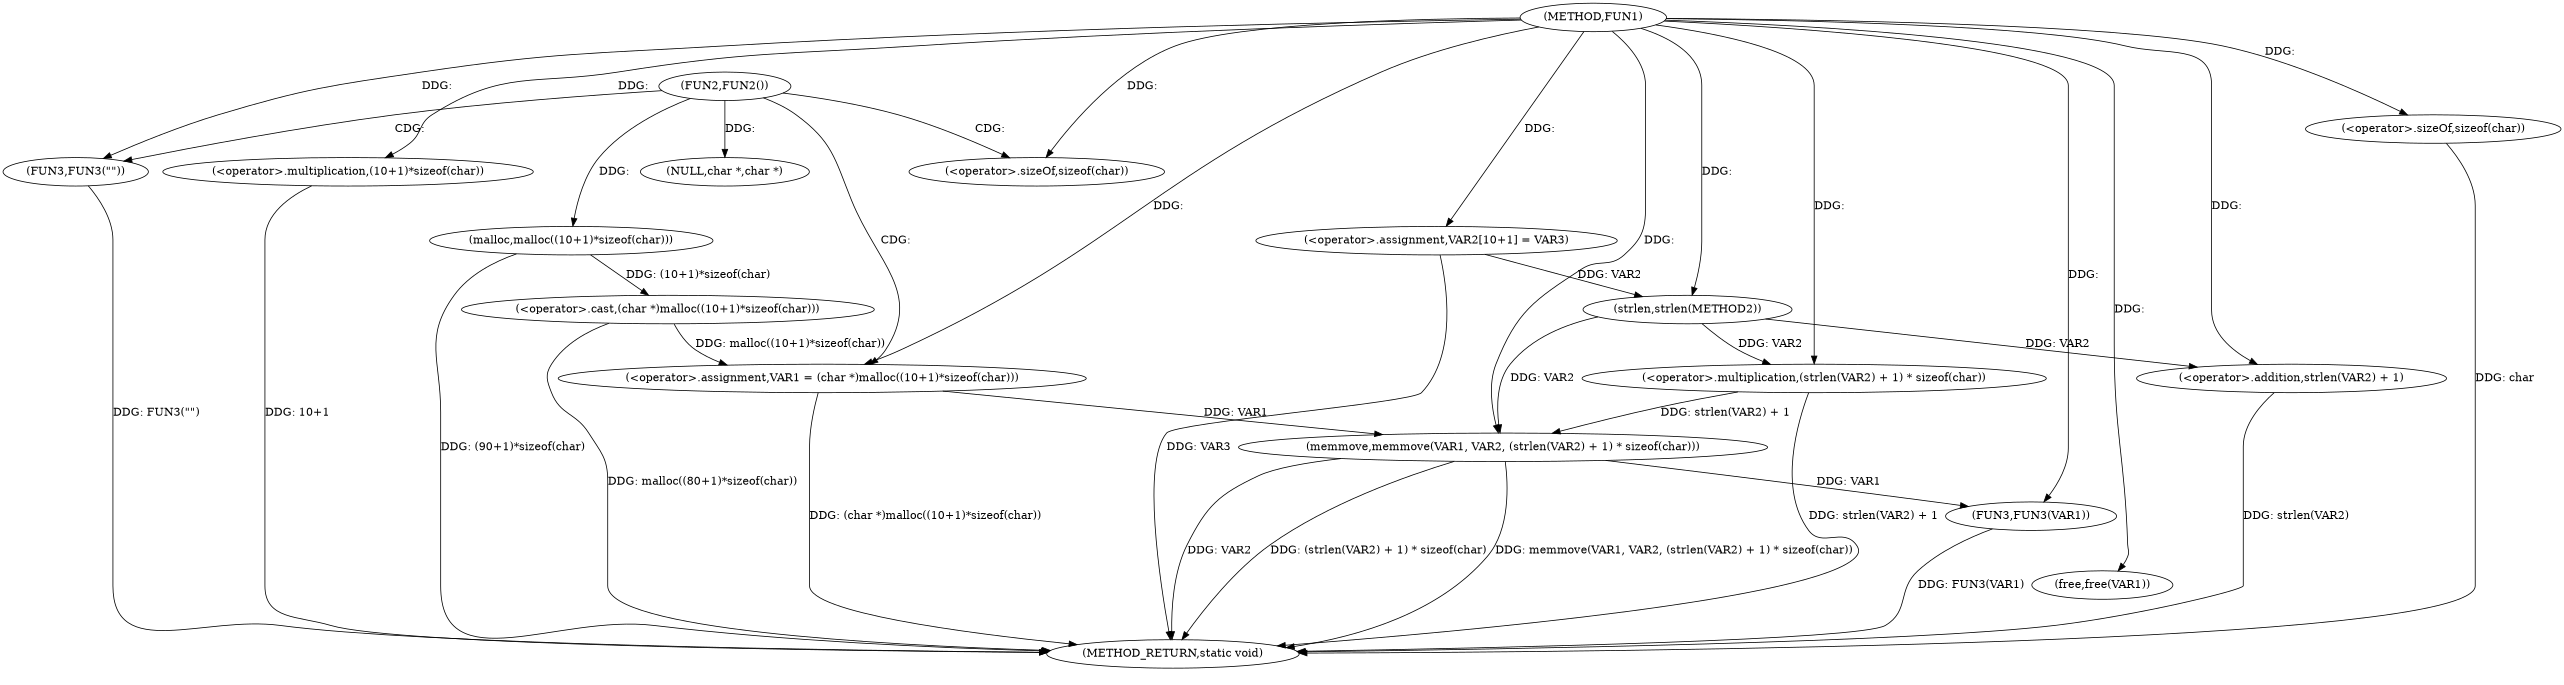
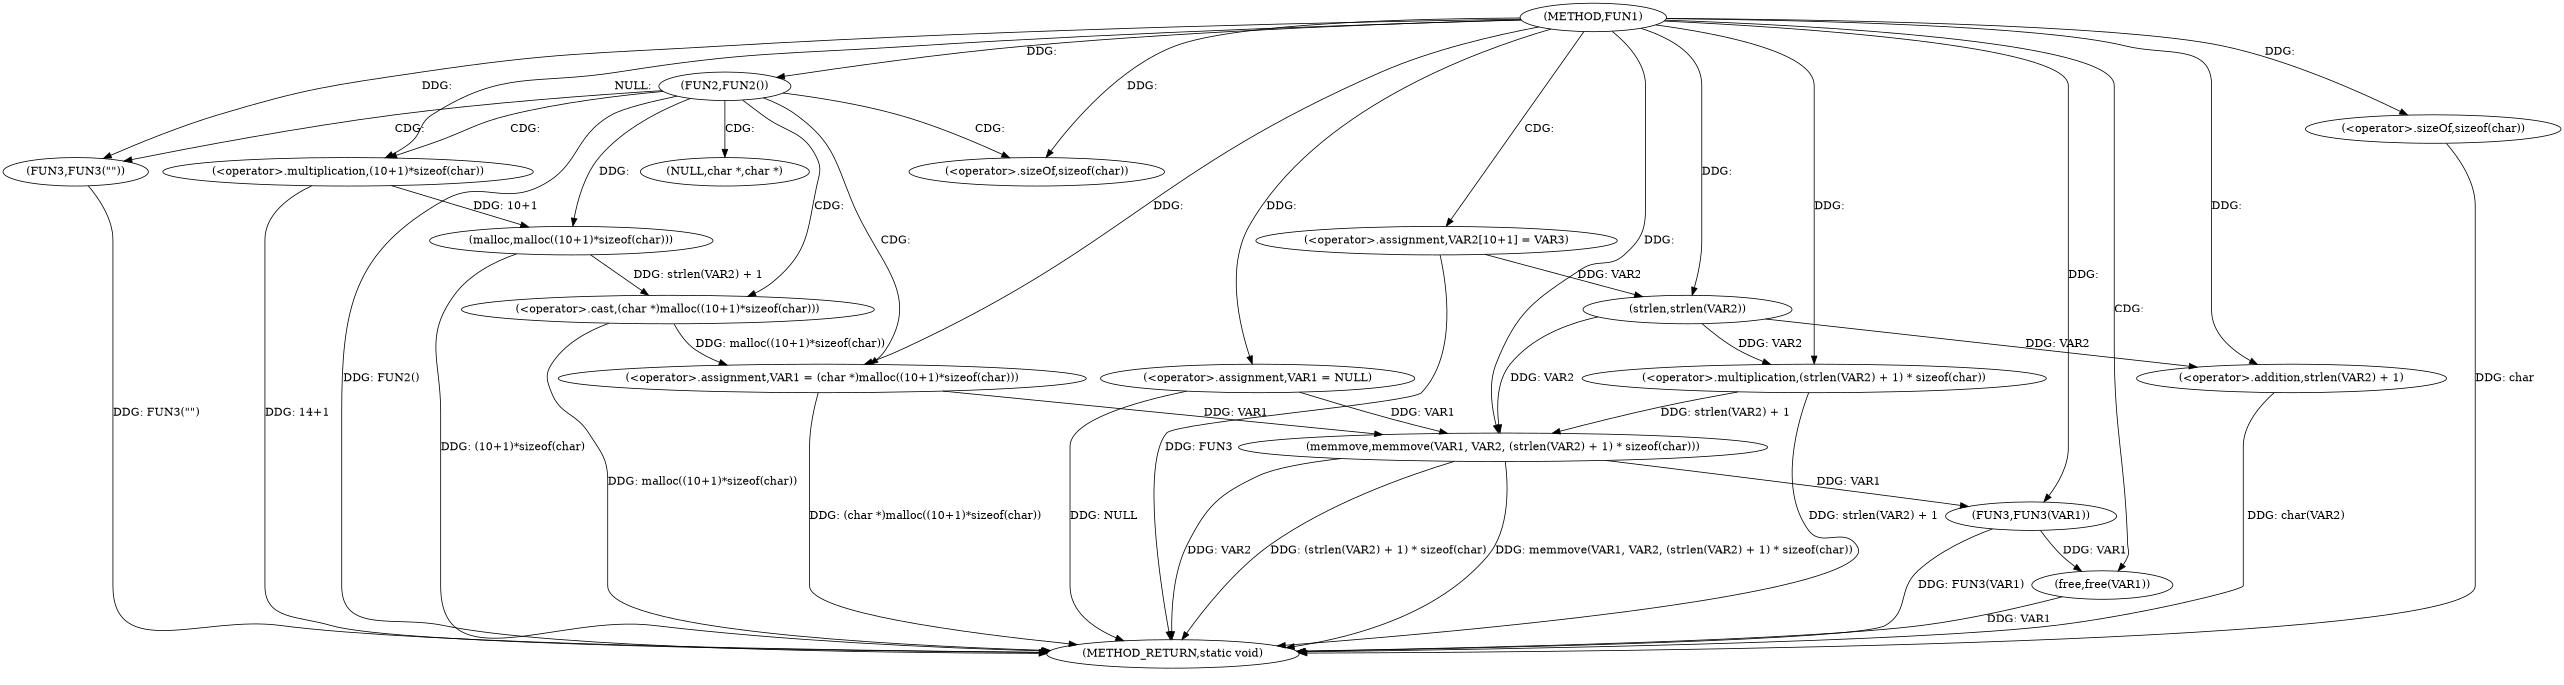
edge "(METHOD,FUN1)" -> "(FUN2,FUN2())": added, label "DDG:"
edge "(METHOD,FUN1)" -> "(<operator>.multiplication,(10+1)*sizeof(char))": label "DDG: " -> "NULL: "
edge "(FUN2,FUN2())" -> "(<operator>.multiplication,(10+1)*sizeof(char))": added, label "CDG:"
edge "(FUN2,FUN2())" -> "(NULL,char *,char *)": label "DDG: " -> "CDG: "
edge "(METHOD,FUN1)" -> "(<operator>.assignment,VAR2[10+1] = VAR3)": label "DDG: " -> "CDG: "
edge "(FUN2,FUN2())" -> "(<operator>.cast,(char *)malloc((10+1)*sizeof(char)))": added, label "CDG:"
edge "(<operator>.multiplication,(10+1)*sizeof(char))" -> "(malloc,malloc((10+1)*sizeof(char)))": added, label "DDG: 10+1"
edge "(malloc,malloc((10+1)*sizeof(char)))" -> "(<operator>.cast,(char *)malloc((10+1)*sizeof(char)))": label "DDG: (10+1)*sizeof(char)" -> "DDG: strlen(VAR2) + 1"
node "(strlen,strlen(METHOD2))": label "(strlen,strlen(METHOD2))" -> "(strlen,strlen(VAR2))"
edge "(METHOD,FUN1)" -> "(free,free(VAR1))": label "DDG: " -> "CDG: "
node "(<operator>.assignment,VAR1 = NULL)": added
edge "(<operator>.multiplication,(10+1)*sizeof(char))" -> "(METHOD_RETURN,static void)": label "DDG: 10+1" -> "DDG: 14+1"
edge "(malloc,malloc((10+1)*sizeof(char)))" -> "(METHOD_RETURN,static void)": label "DDG: (90+1)*sizeof(char)" -> "DDG: (10+1)*sizeof(char)"
edge "(<operator>.assignment,VAR2[10+1] = VAR3)" -> "(METHOD_RETURN,static void)": label "DDG: VAR3" -> "DDG: FUN3"
edge "(<operator>.cast,(char *)malloc((10+1)*sizeof(char)))" -> "(METHOD_RETURN,static void)": label "DDG: malloc((80+1)*sizeof(char))" -> "DDG: malloc((10+1)*sizeof(char))"
edge "(<operator>.addition,strlen(VAR2) + 1)" -> "(METHOD_RETURN,static void)": label "DDG: strlen(VAR2)" -> "DDG: char(VAR2)"
edge "(FUN3,FUN3(VAR1))" -> "(free,free(VAR1))": added, label "DDG: VAR1"
edge "(FUN2,FUN2())" -> "(METHOD_RETURN,static void)": added, label "DDG: FUN2()"
edge "(free,free(VAR1))" -> "(METHOD_RETURN,static void)": added, label "DDG: VAR1"
